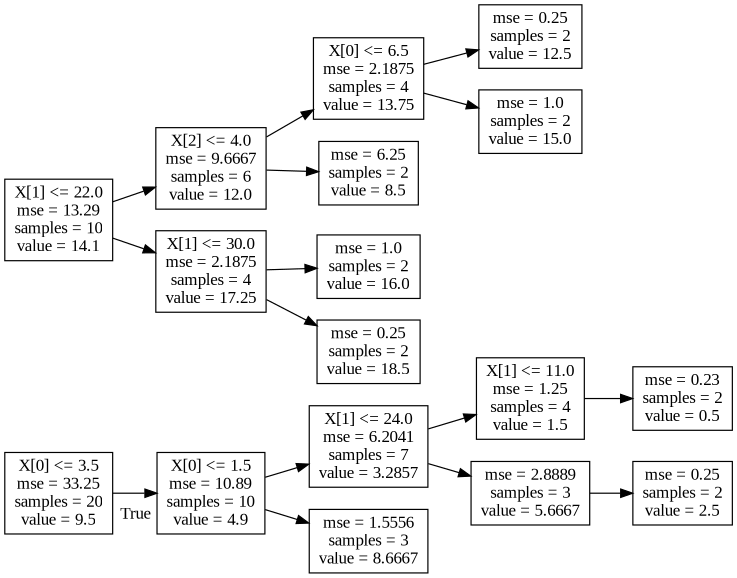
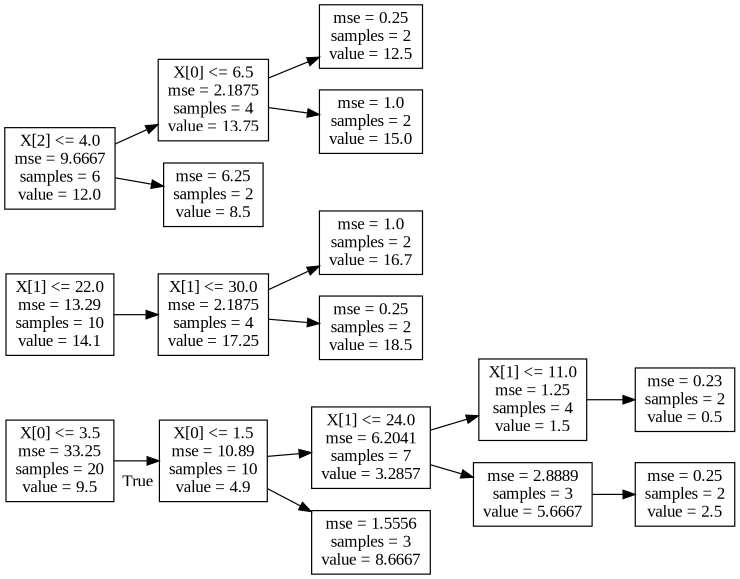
edge "X[1] <= 22.0 mse = 13.29 samples = 10 value = 14.1" -> "X[2] <= 4.0 mse = 9.6667 samples = 6 value = 12.0": removed
node "mse = 1.0 samples = 2 value = 16.0": label "mse = 1.0 samples = 2 value = 16.0" -> "mse = 1.0 samples = 2 value = 16.7"
